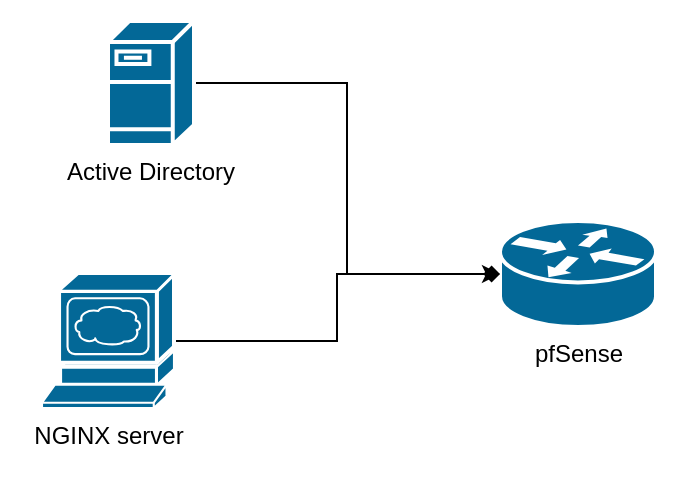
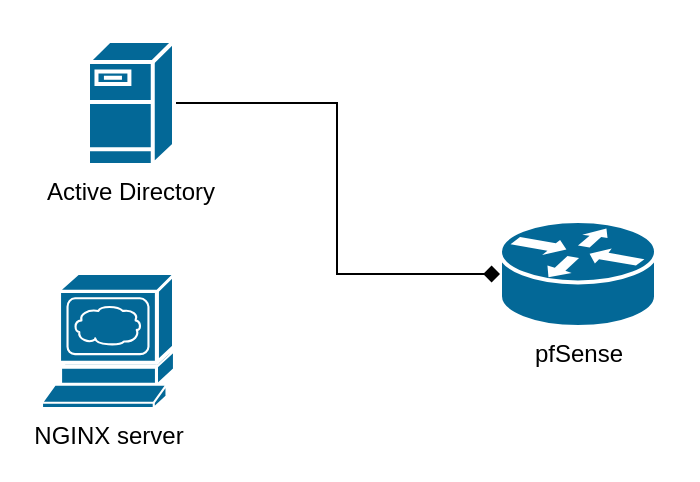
node "Active Directory": moved (151, 83) -> (131, 103)
edge "NGINX server" -> "pfSense": removed
